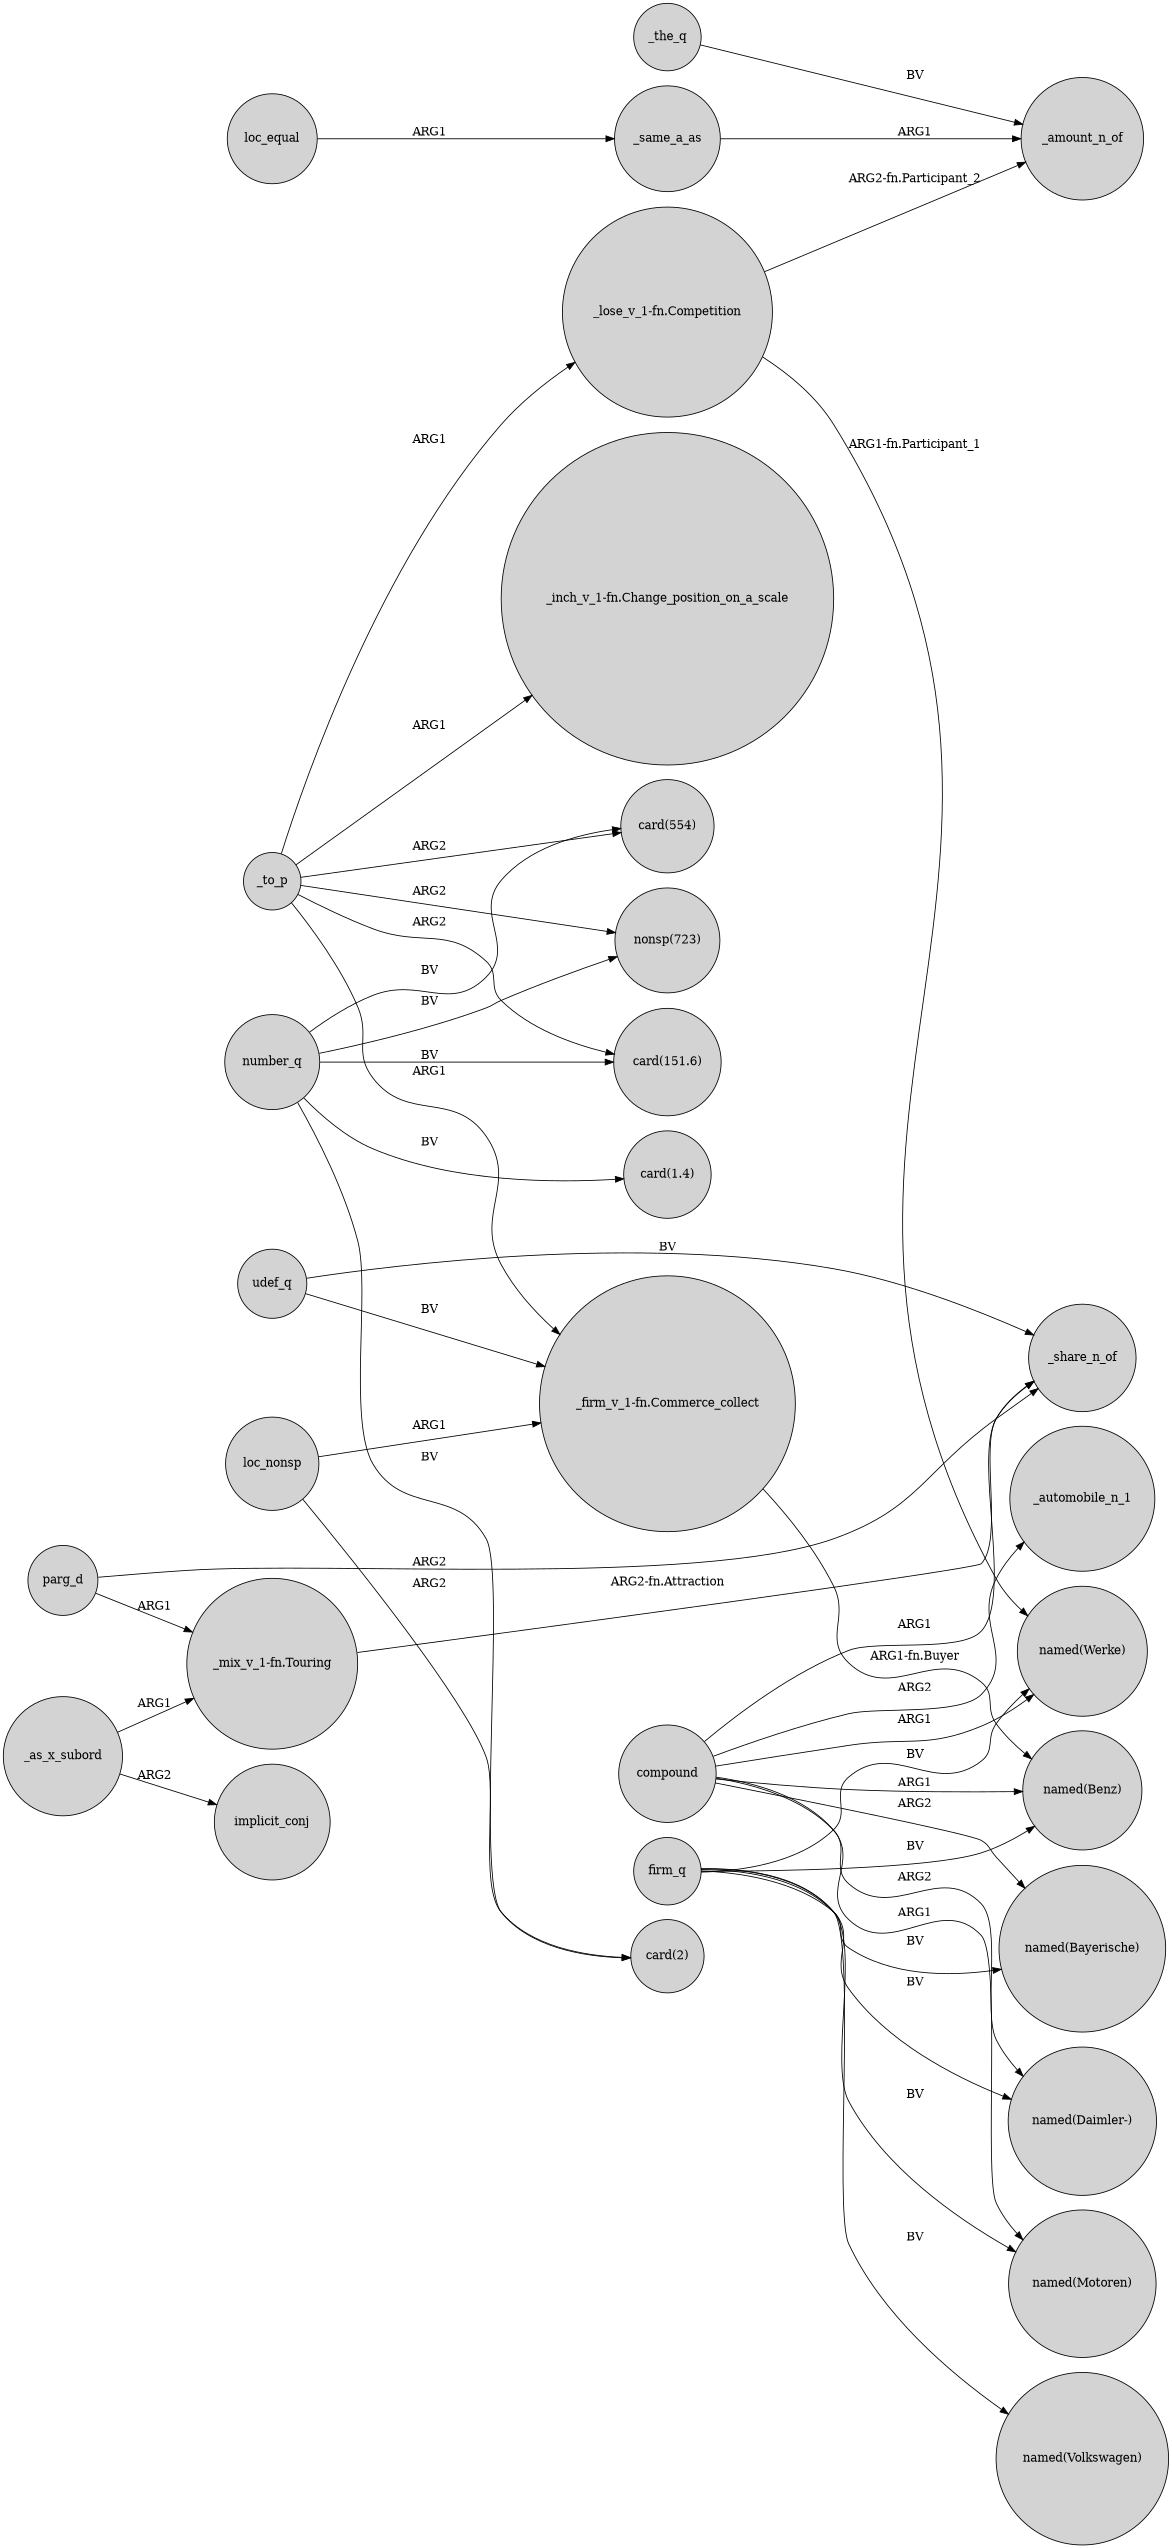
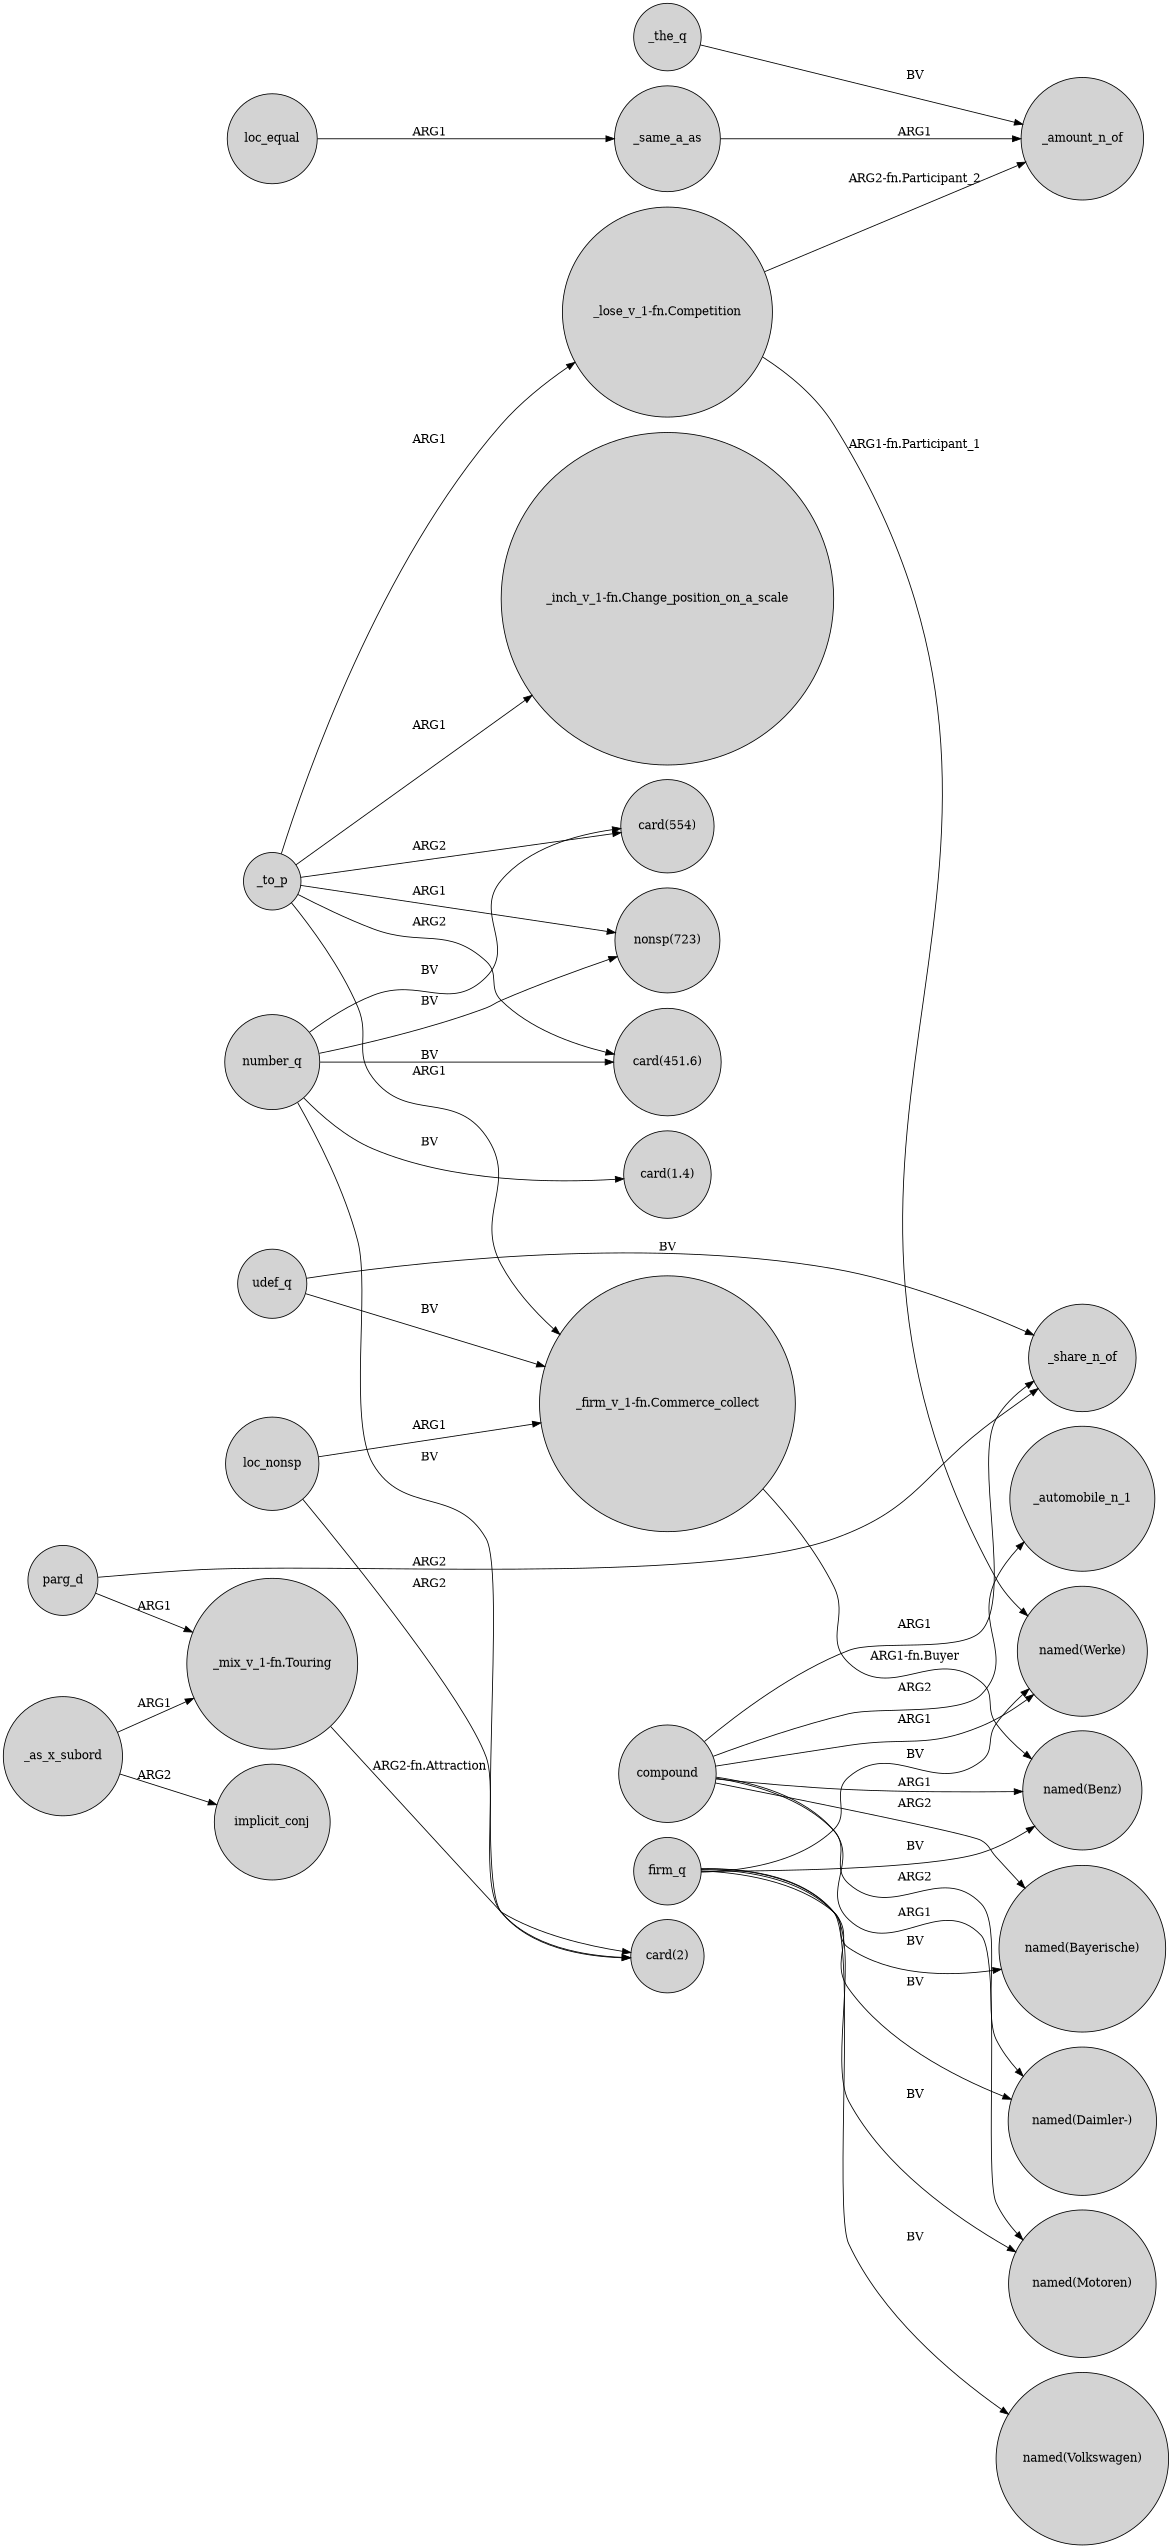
edge "_to_p" -> "nonsp(723)": label "ARG2" -> "ARG1"
node "card(151.6)": label "card(151.6)" -> "card(451.6)"
edge "_mix_v_1-fn.Touring" -> "_share_n_of": now "_mix_v_1-fn.Touring" -> "card(2)"
